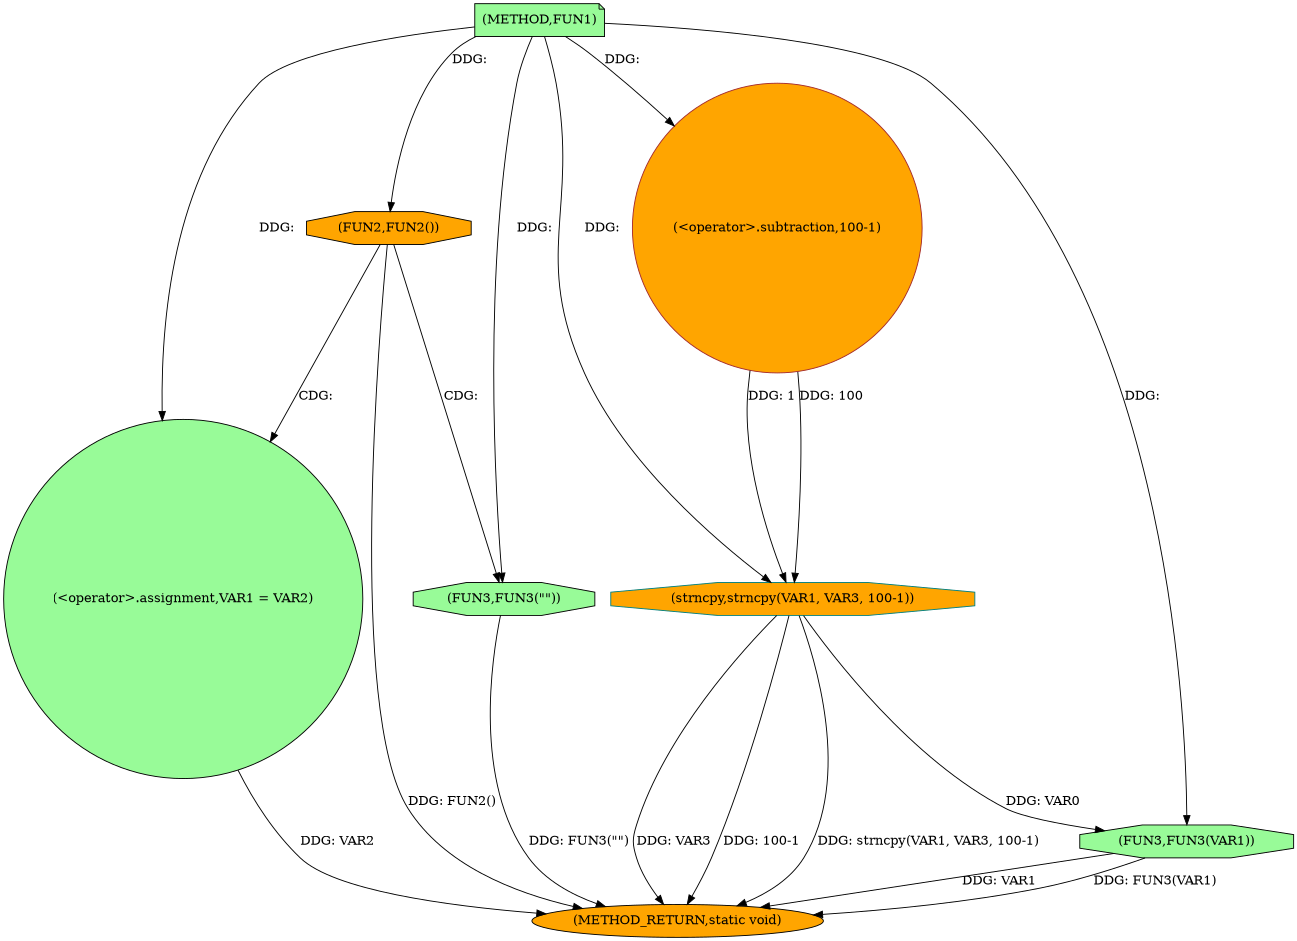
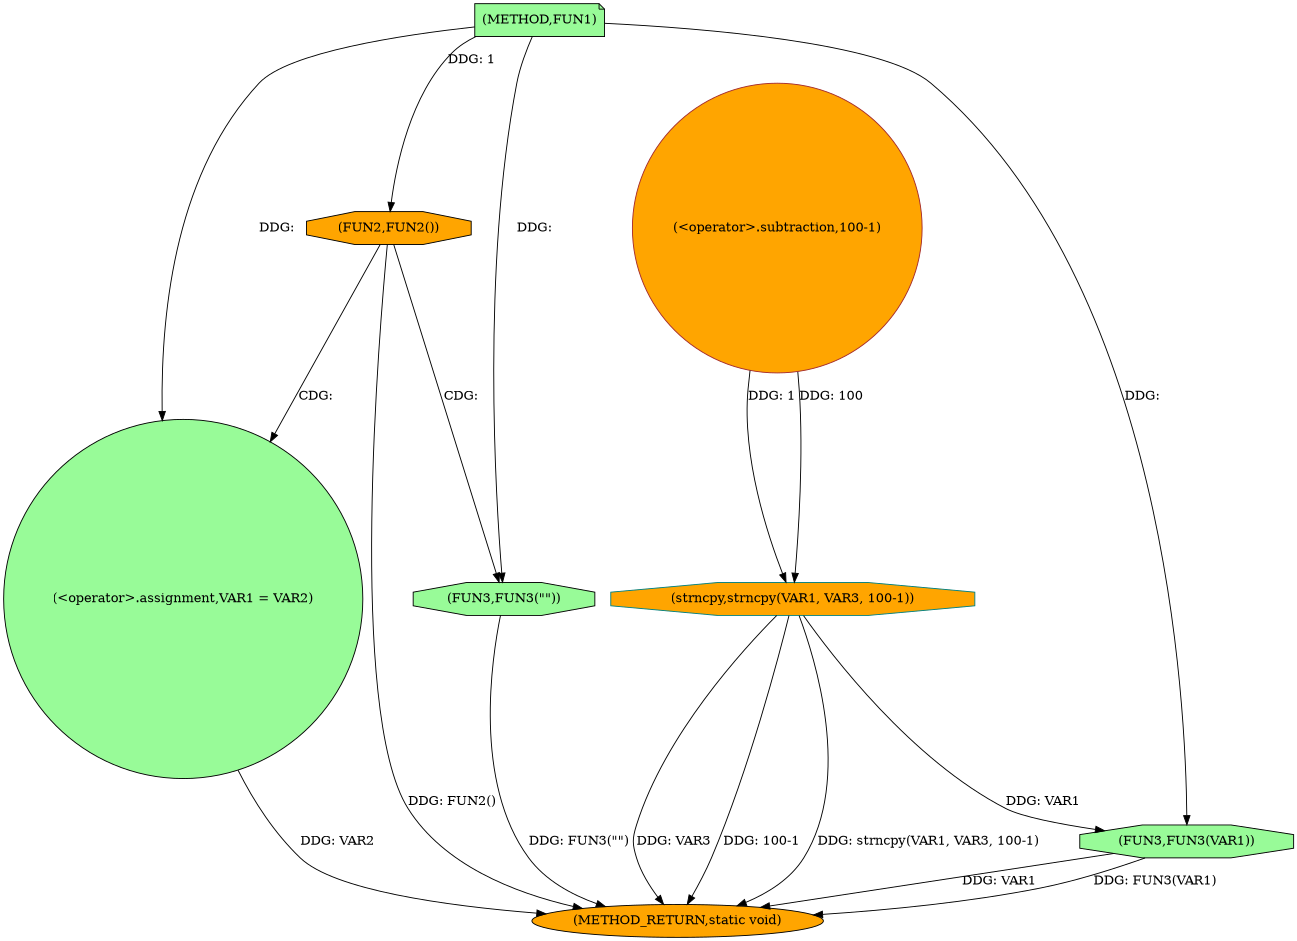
edge "(METHOD,FUN1)" -> "(FUN2,FUN2())": label "DDG: " -> "DDG: 1"
edge "(METHOD,FUN1)" -> "(<operator>.subtraction,100-1)": removed, label "DDG:"
edge "(METHOD,FUN1)" -> "(strncpy,strncpy(VAR1, VAR3, 100-1))": removed, label "DDG:"
edge "(strncpy,strncpy(VAR1, VAR3, 100-1))" -> "(FUN3,FUN3(VAR1))": label "DDG: VAR0" -> "DDG: VAR1"
